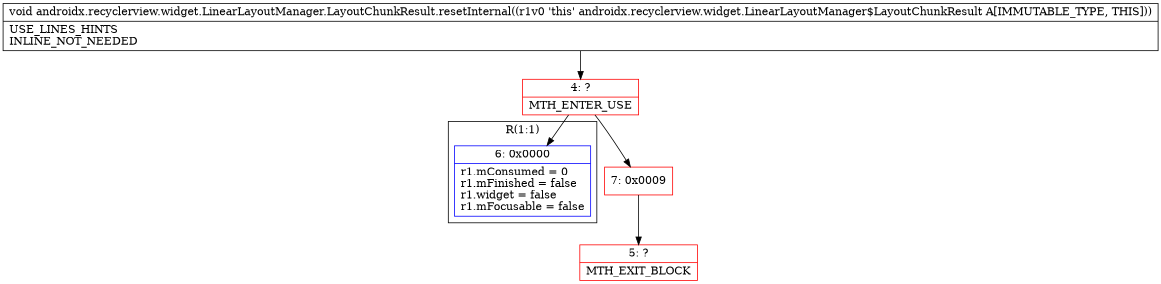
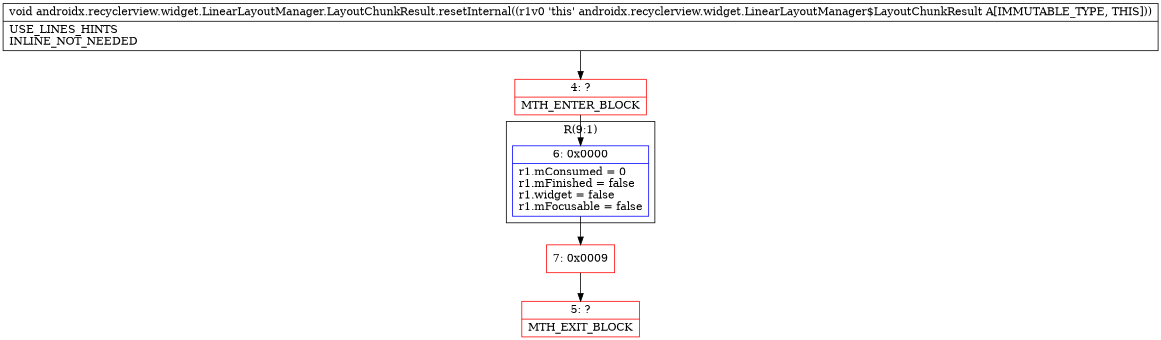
node "4: ?": text "MTH_ENTER_USE" -> "MTH_ENTER_BLOCK"
cluster "R(1:1)": label "R(1:1)" -> "R(9:1)"
edge "4: ?" -> "7: 0x0009": now "6: 0x0000" -> "7: 0x0009"
